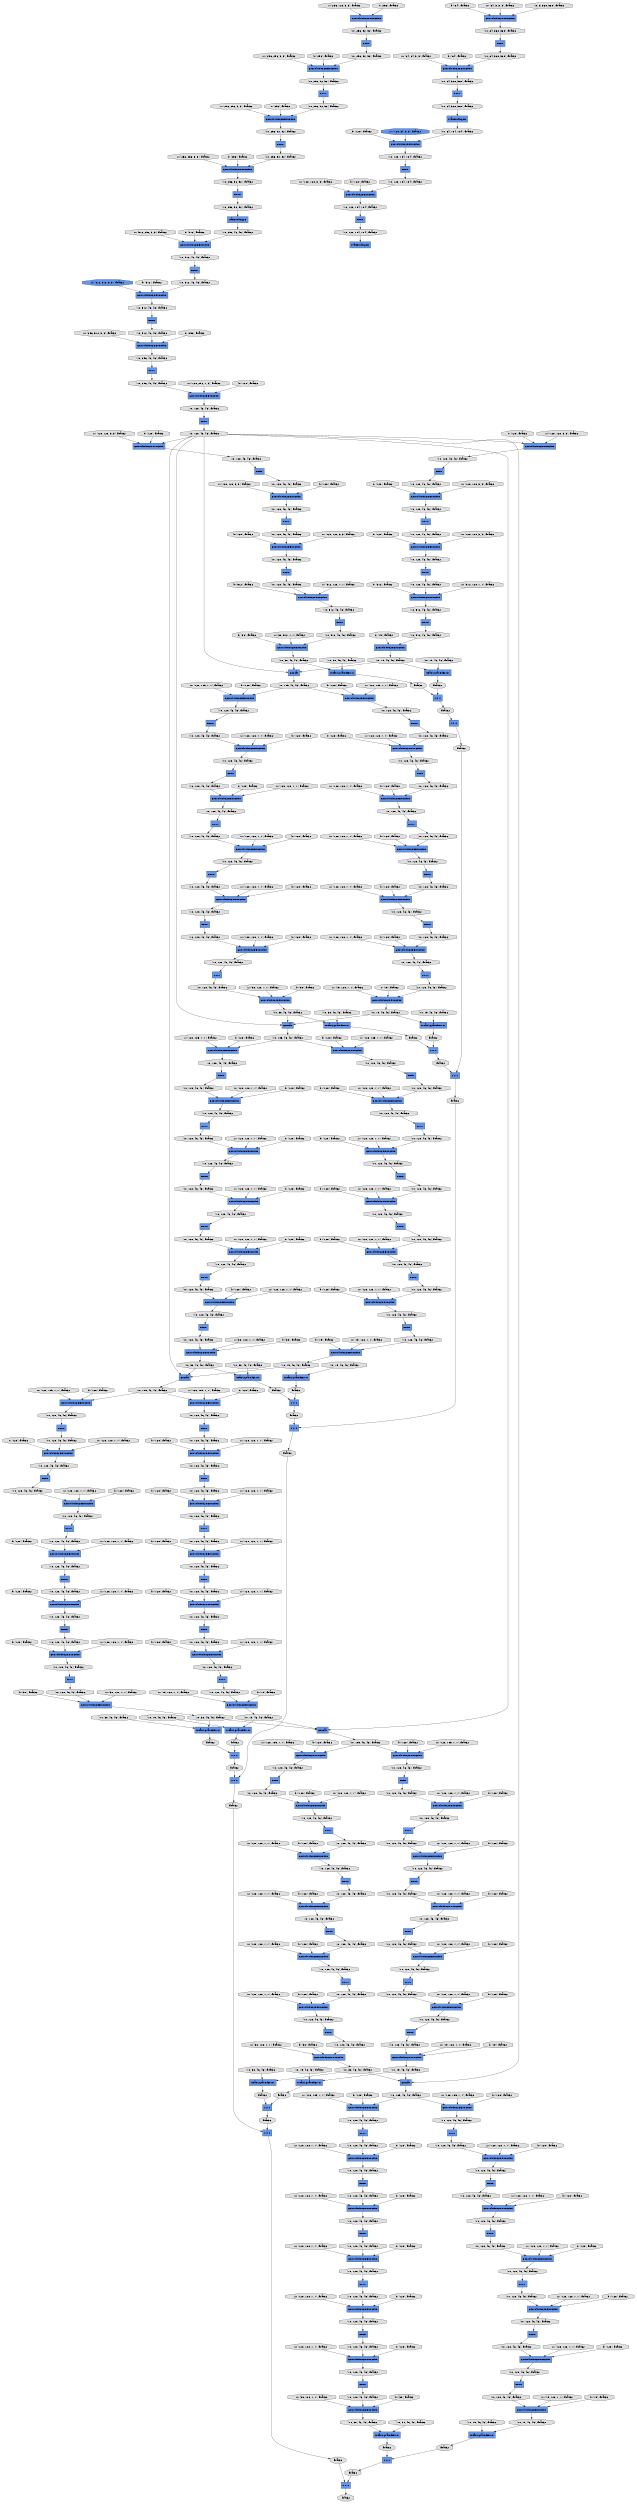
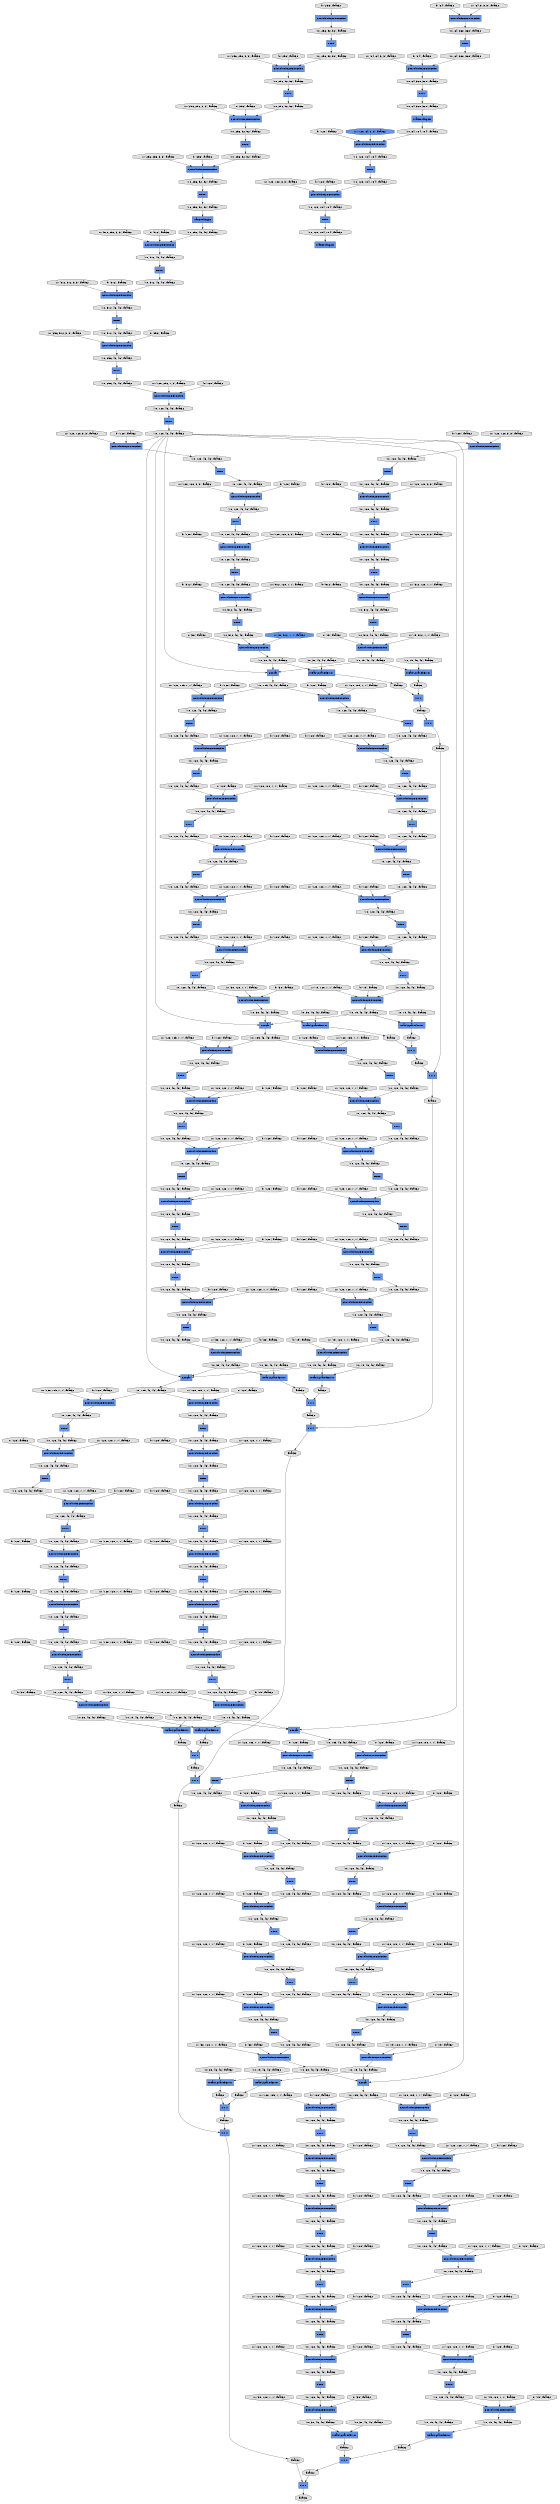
node "W: (256, 128, 3, 3), float32": removed
node "(10, 3, 368, 368), float32": removed
node "W: (512, 512, 3, 3), float32": fillcolor #6495ed -> #e0e0e0
node "W: (38, 512, 1, 1), float32": fillcolor #e0e0e0 -> #6495ed
node "W: (19, 512, 1, 1), float32": added
